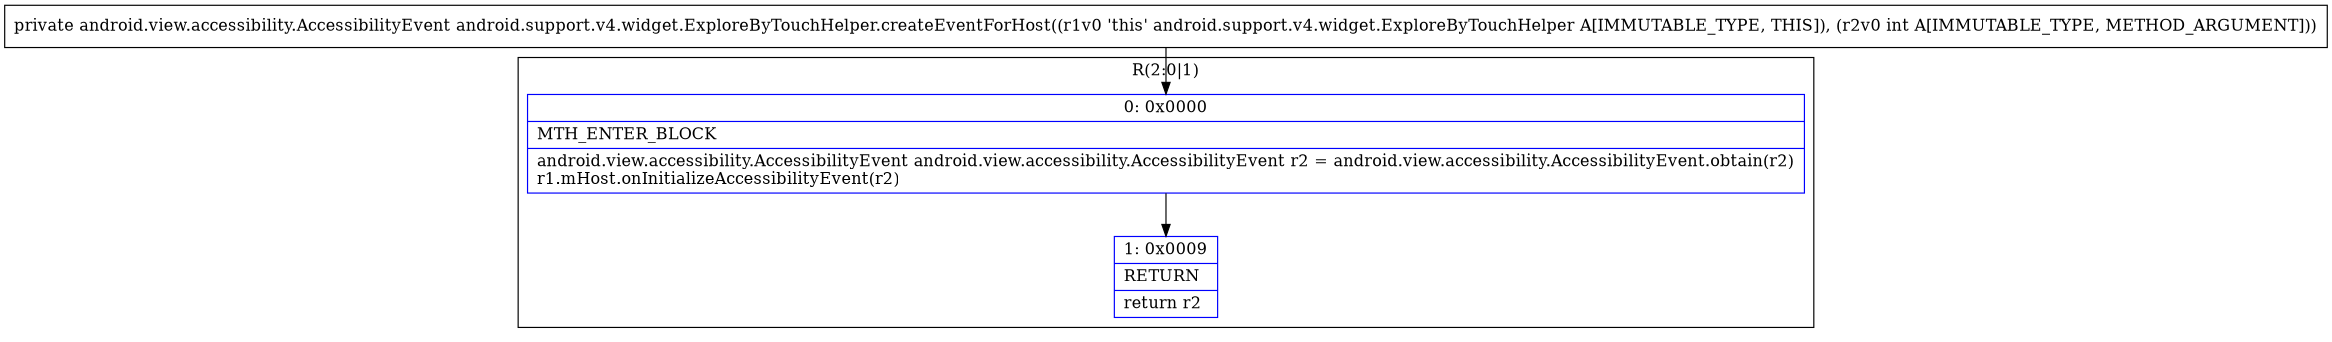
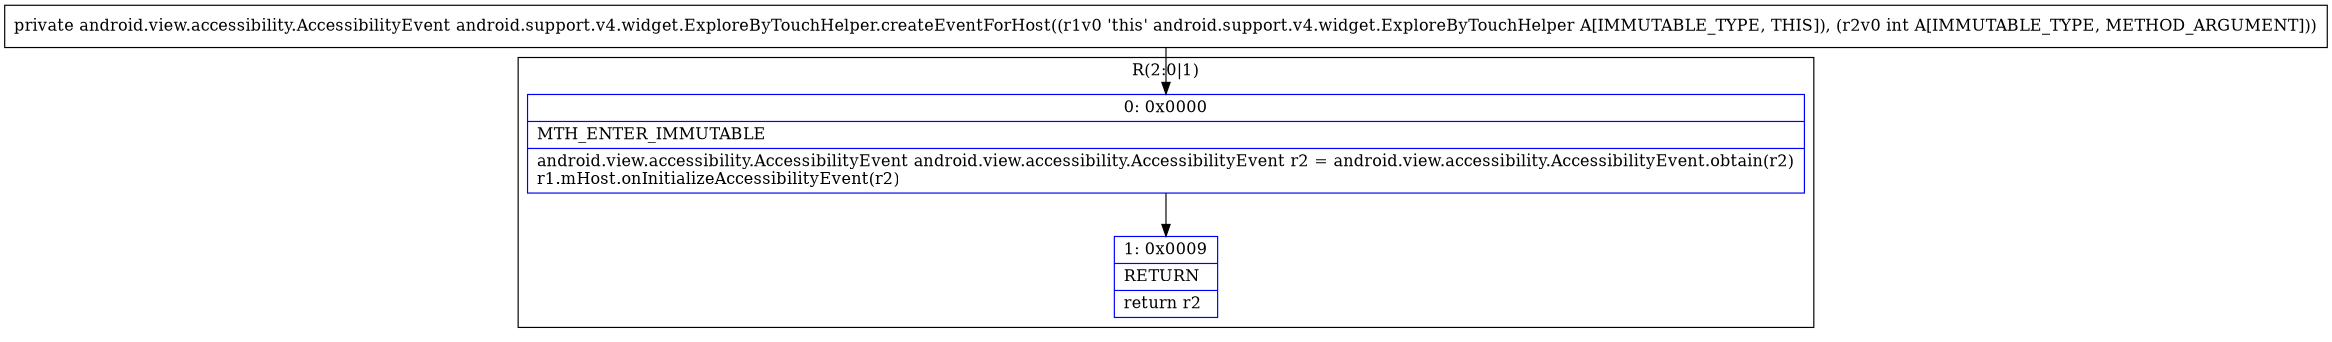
node "0: 0x0000": text "MTH_ENTER_BLOCK" -> "MTH_ENTER_IMMUTABLE"
